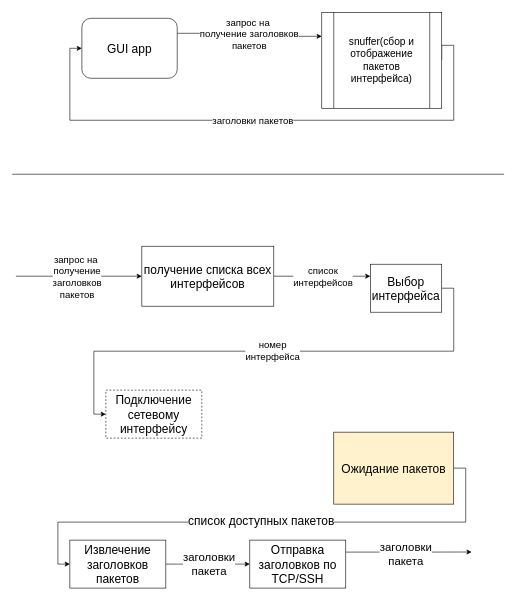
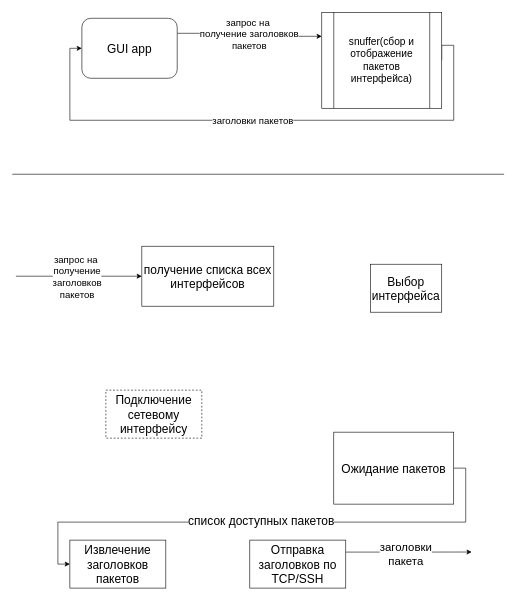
edge "получение списка всех интерфейсов" -> "Выбор интерфейса": removed, label "список интерфейсов"
edge "Выбор интерфейса" -> "Подключение сетевому интерфейсу": removed, label "номер интерфейса"
node "Ожидание пакетов": fillcolor #fff2cc -> #ffffff
edge "Извлечение заголовков пакетов" -> "Отправка заголовков по TCP/SSH": removed, label "заголовки пакета"
